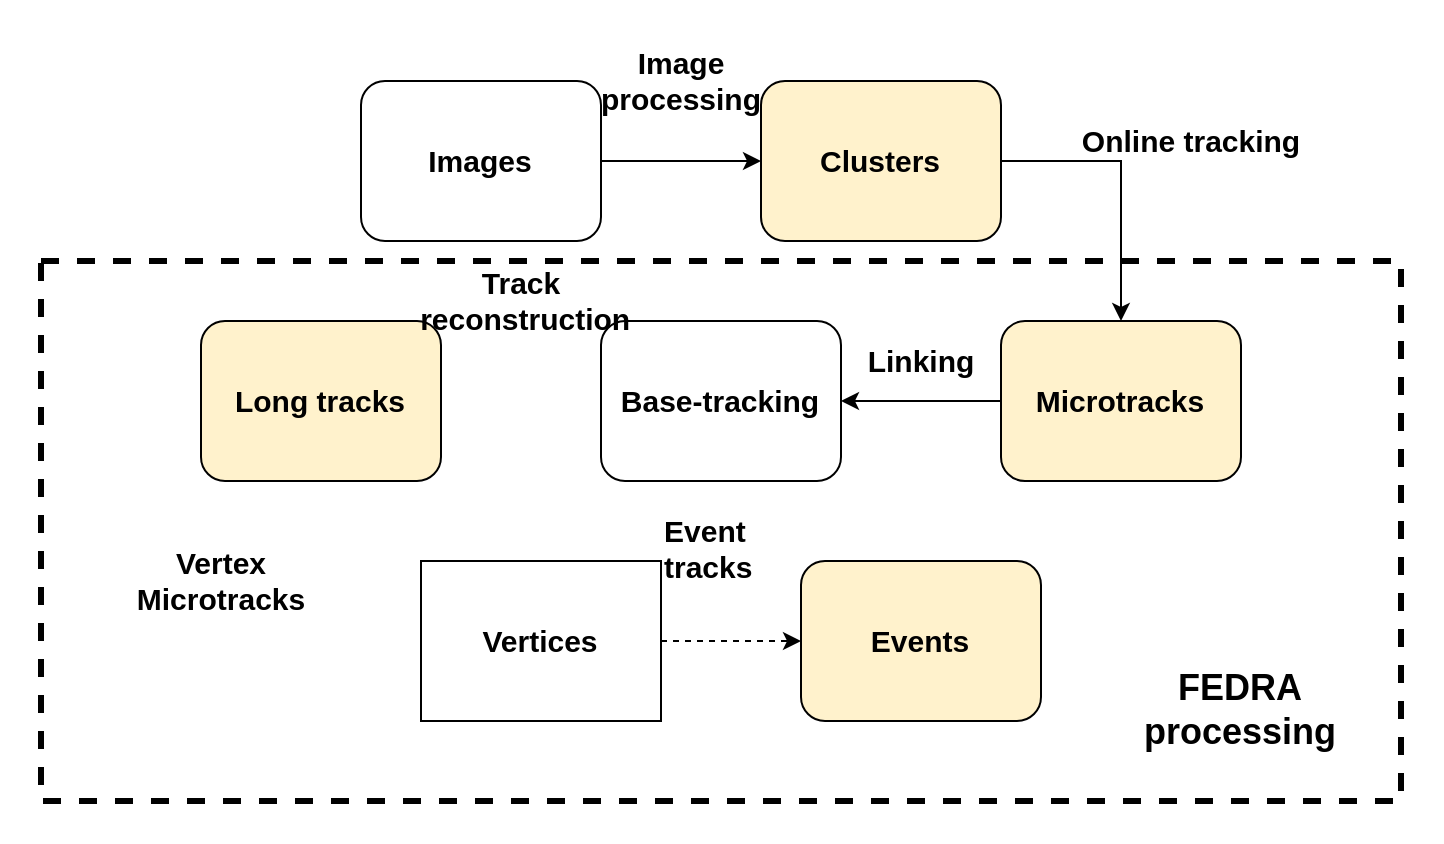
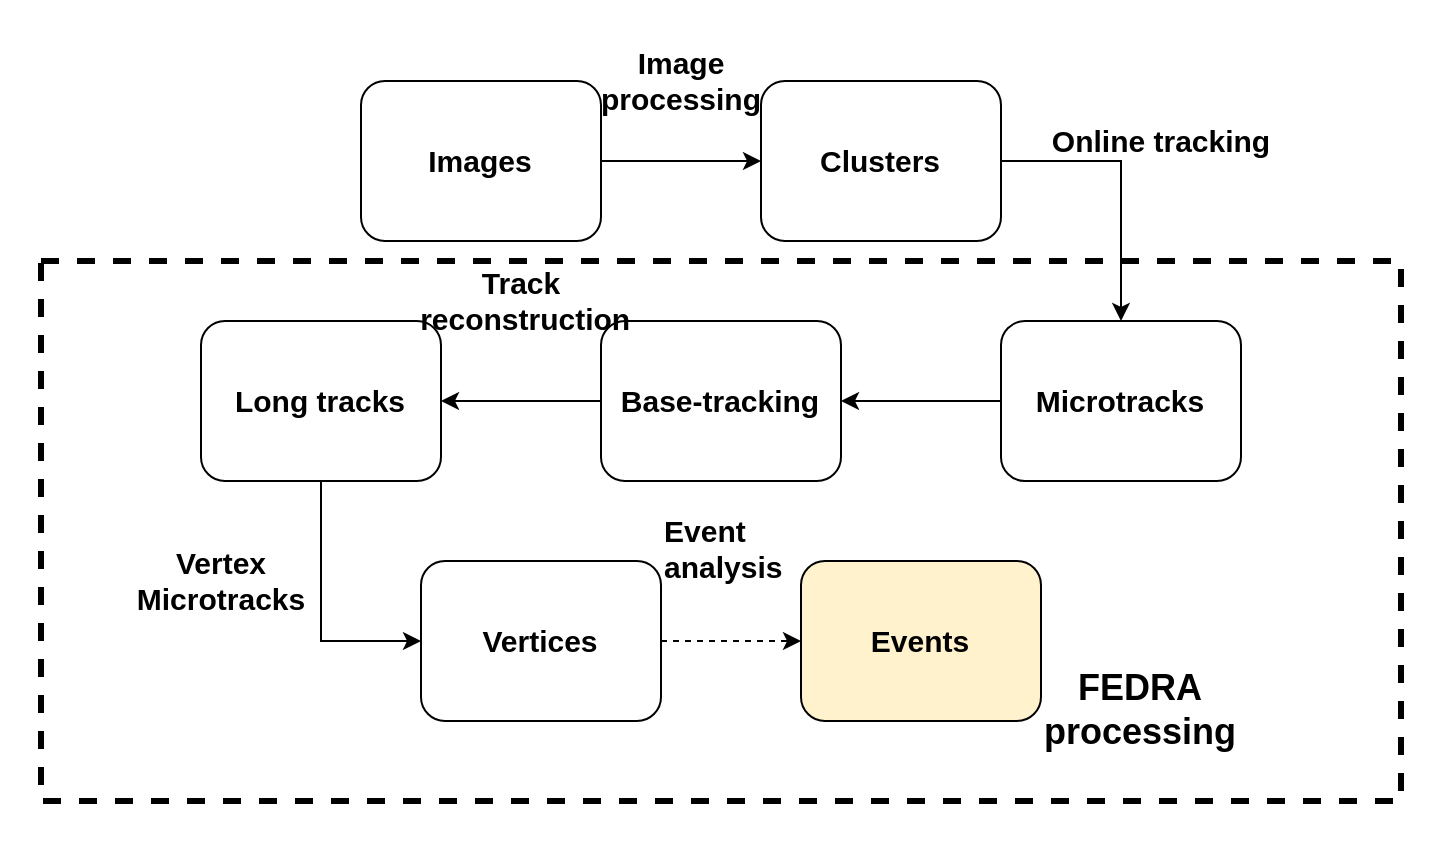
node "Online tracking": moved (1191, 141) -> (1161, 141)
node "Clusters": fillcolor #fff2cc -> #ffffff
node "Linking": removed
node "Long tracks": fillcolor #fff2cc -> #ffffff
edge "Base-tracking" -> "Long tracks": added
node "Microtracks": fillcolor #fff2cc -> #ffffff
node "Event tracks": label "Event tracks" -> "Event analysis"
edge "Long tracks" -> "Vertices": added
node "Vertices": shape rectangle -> rounded rectangle
node "FEDRA processing": moved (1241, 711) -> (1141, 711)
